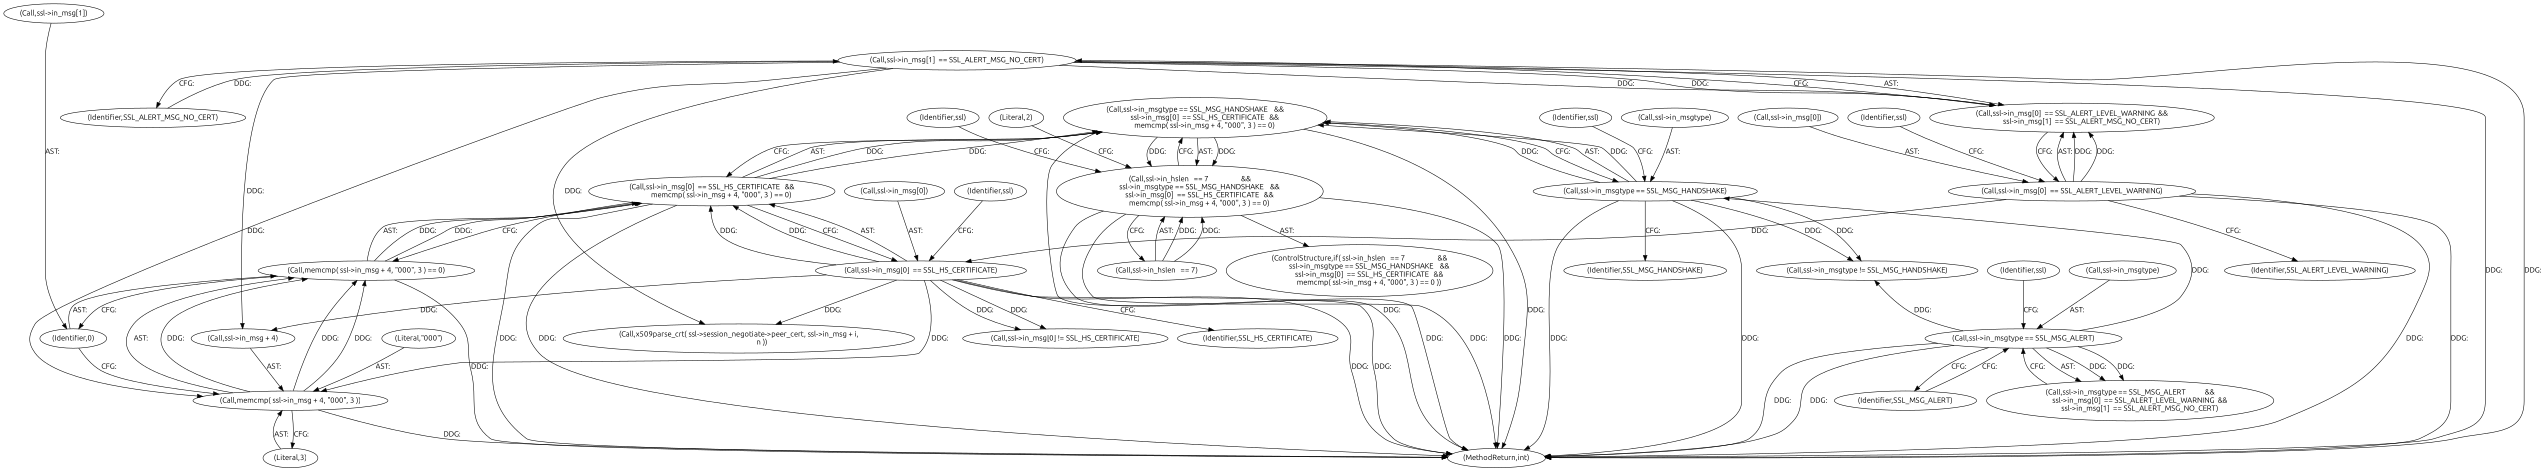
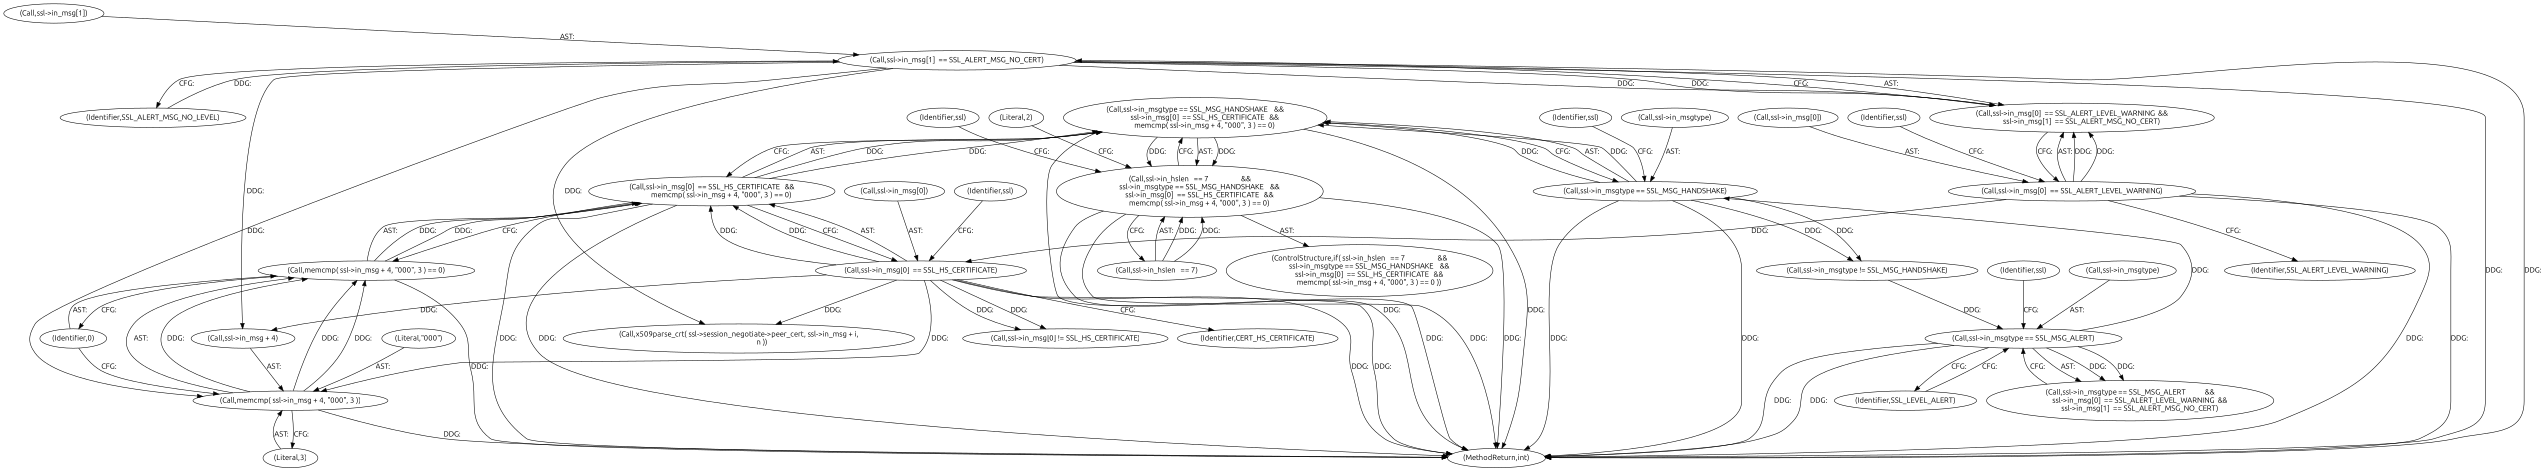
node "(Identifier,SSL_ALERT_MSG_NO_CERT)": label "(Identifier,SSL_ALERT_MSG_NO_CERT)" -> "(Identifier,SSL_ALERT_MSG_NO_LEVEL)"
edge "(Call,ssl->in_msg[1])" -> "(Identifier,0)": now "(Call,ssl->in_msg[1])" -> "(Call,ssl->in_msg[1]  == SSL_ALERT_MSG_NO_CERT)"
node "(Identifier,SSL_MSG_HANDSHAKE)": removed
edge "(Call,ssl->in_msgtype == SSL_MSG_ALERT)" -> "(Call,ssl->in_msgtype != SSL_MSG_HANDSHAKE)": reversed
node "(Identifier,SSL_HS_CERTIFICATE)": label "(Identifier,SSL_HS_CERTIFICATE)" -> "(Identifier,CERT_HS_CERTIFICATE)"
node "(Identifier,SSL_MSG_ALERT)": label "(Identifier,SSL_MSG_ALERT)" -> "(Identifier,SSL_LEVEL_ALERT)"
